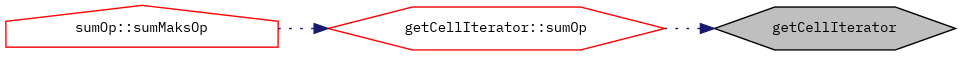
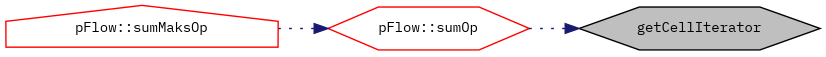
node "sumOp::sumMaksOp": label "sumOp::sumMaksOp" -> "pFlow::sumMaksOp"
node "getCellIterator::sumOp": label "getCellIterator::sumOp" -> "pFlow::sumOp"
